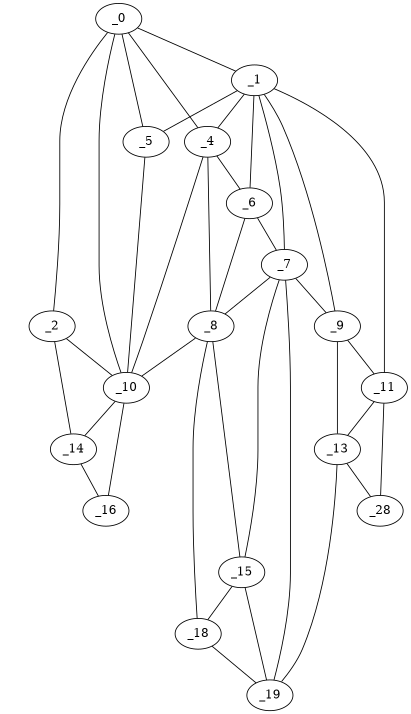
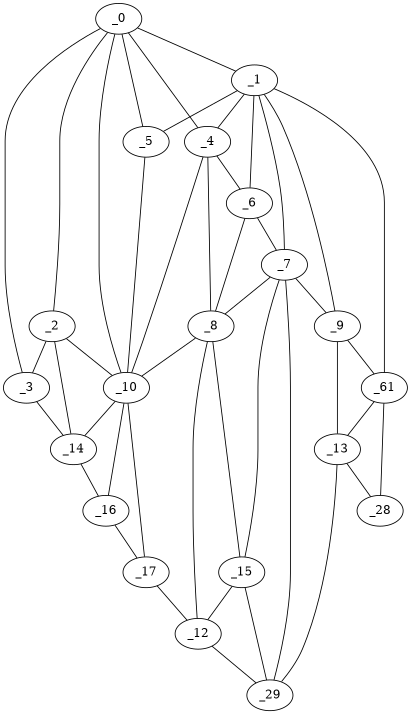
node "_3": added
node "_11": label "_11" -> "_61"
node "_17": added
node "_18": label "_18" -> "_12"
node "_19": label "_19" -> "_29"
